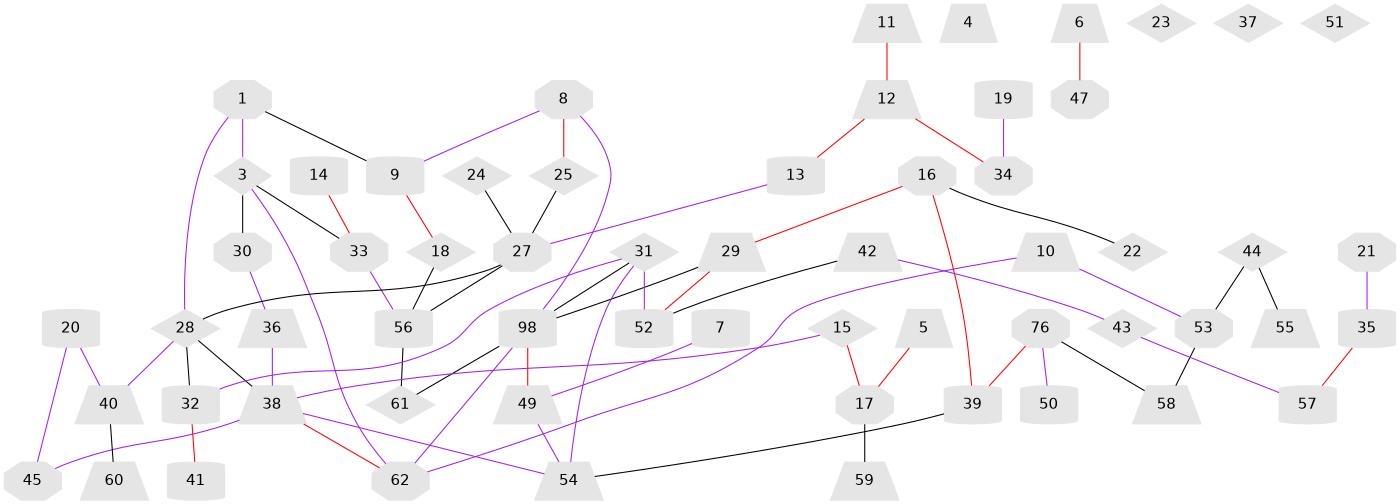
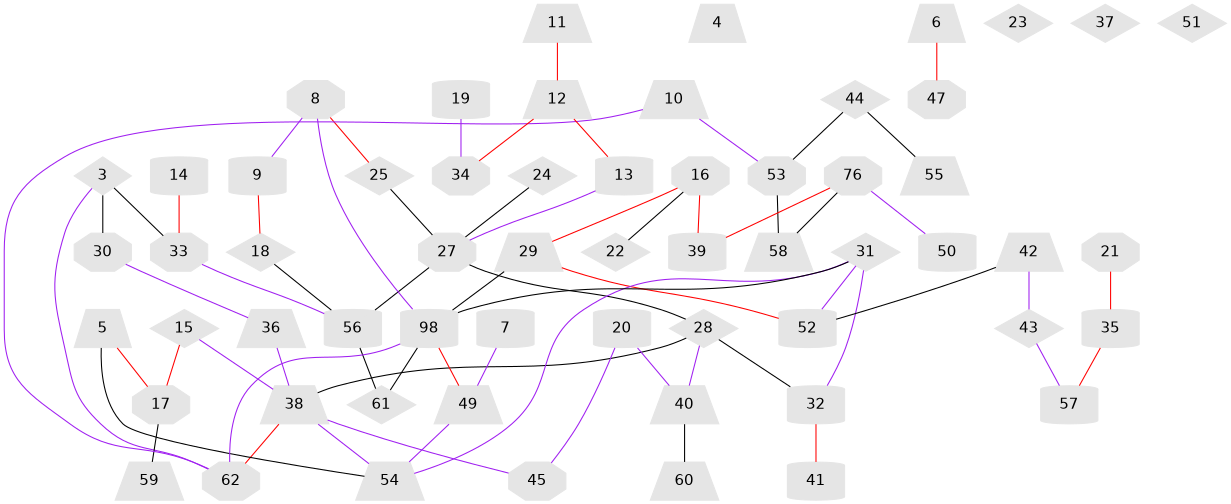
node "1": removed
edge "21" -- "35": color purple -> red
edge "39" -- "54": now "5" -- "54"
